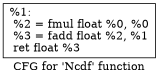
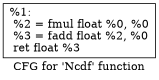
node "%1:": text "%3 = fadd float %2, %1" -> "%3 = fadd float %2, %0"
